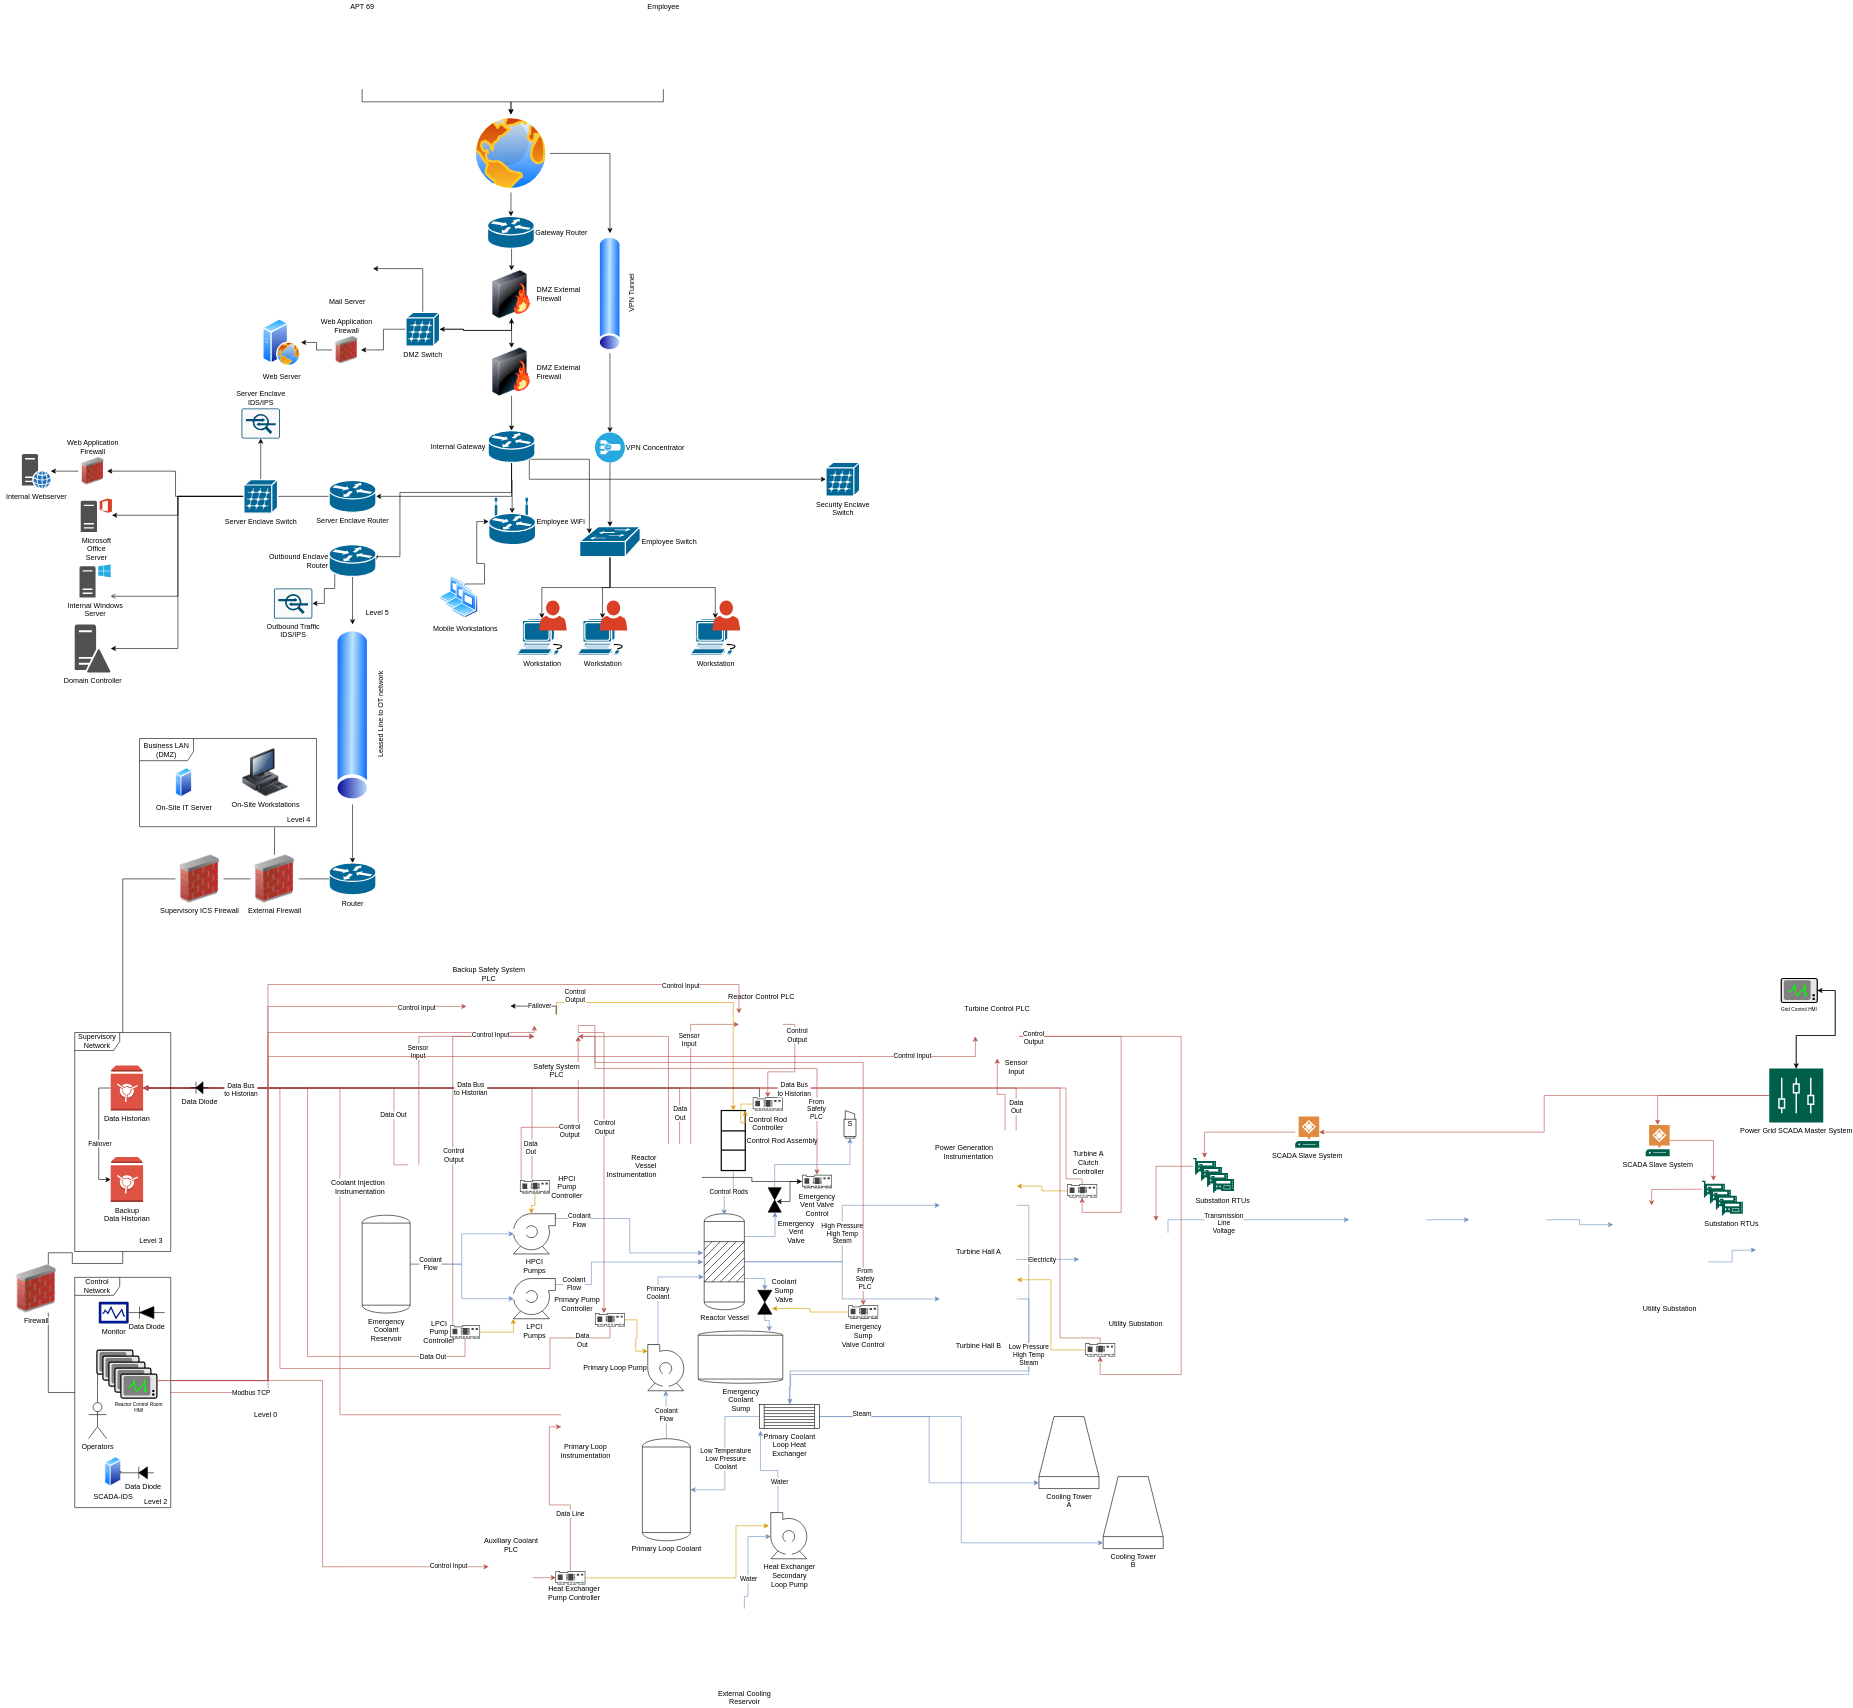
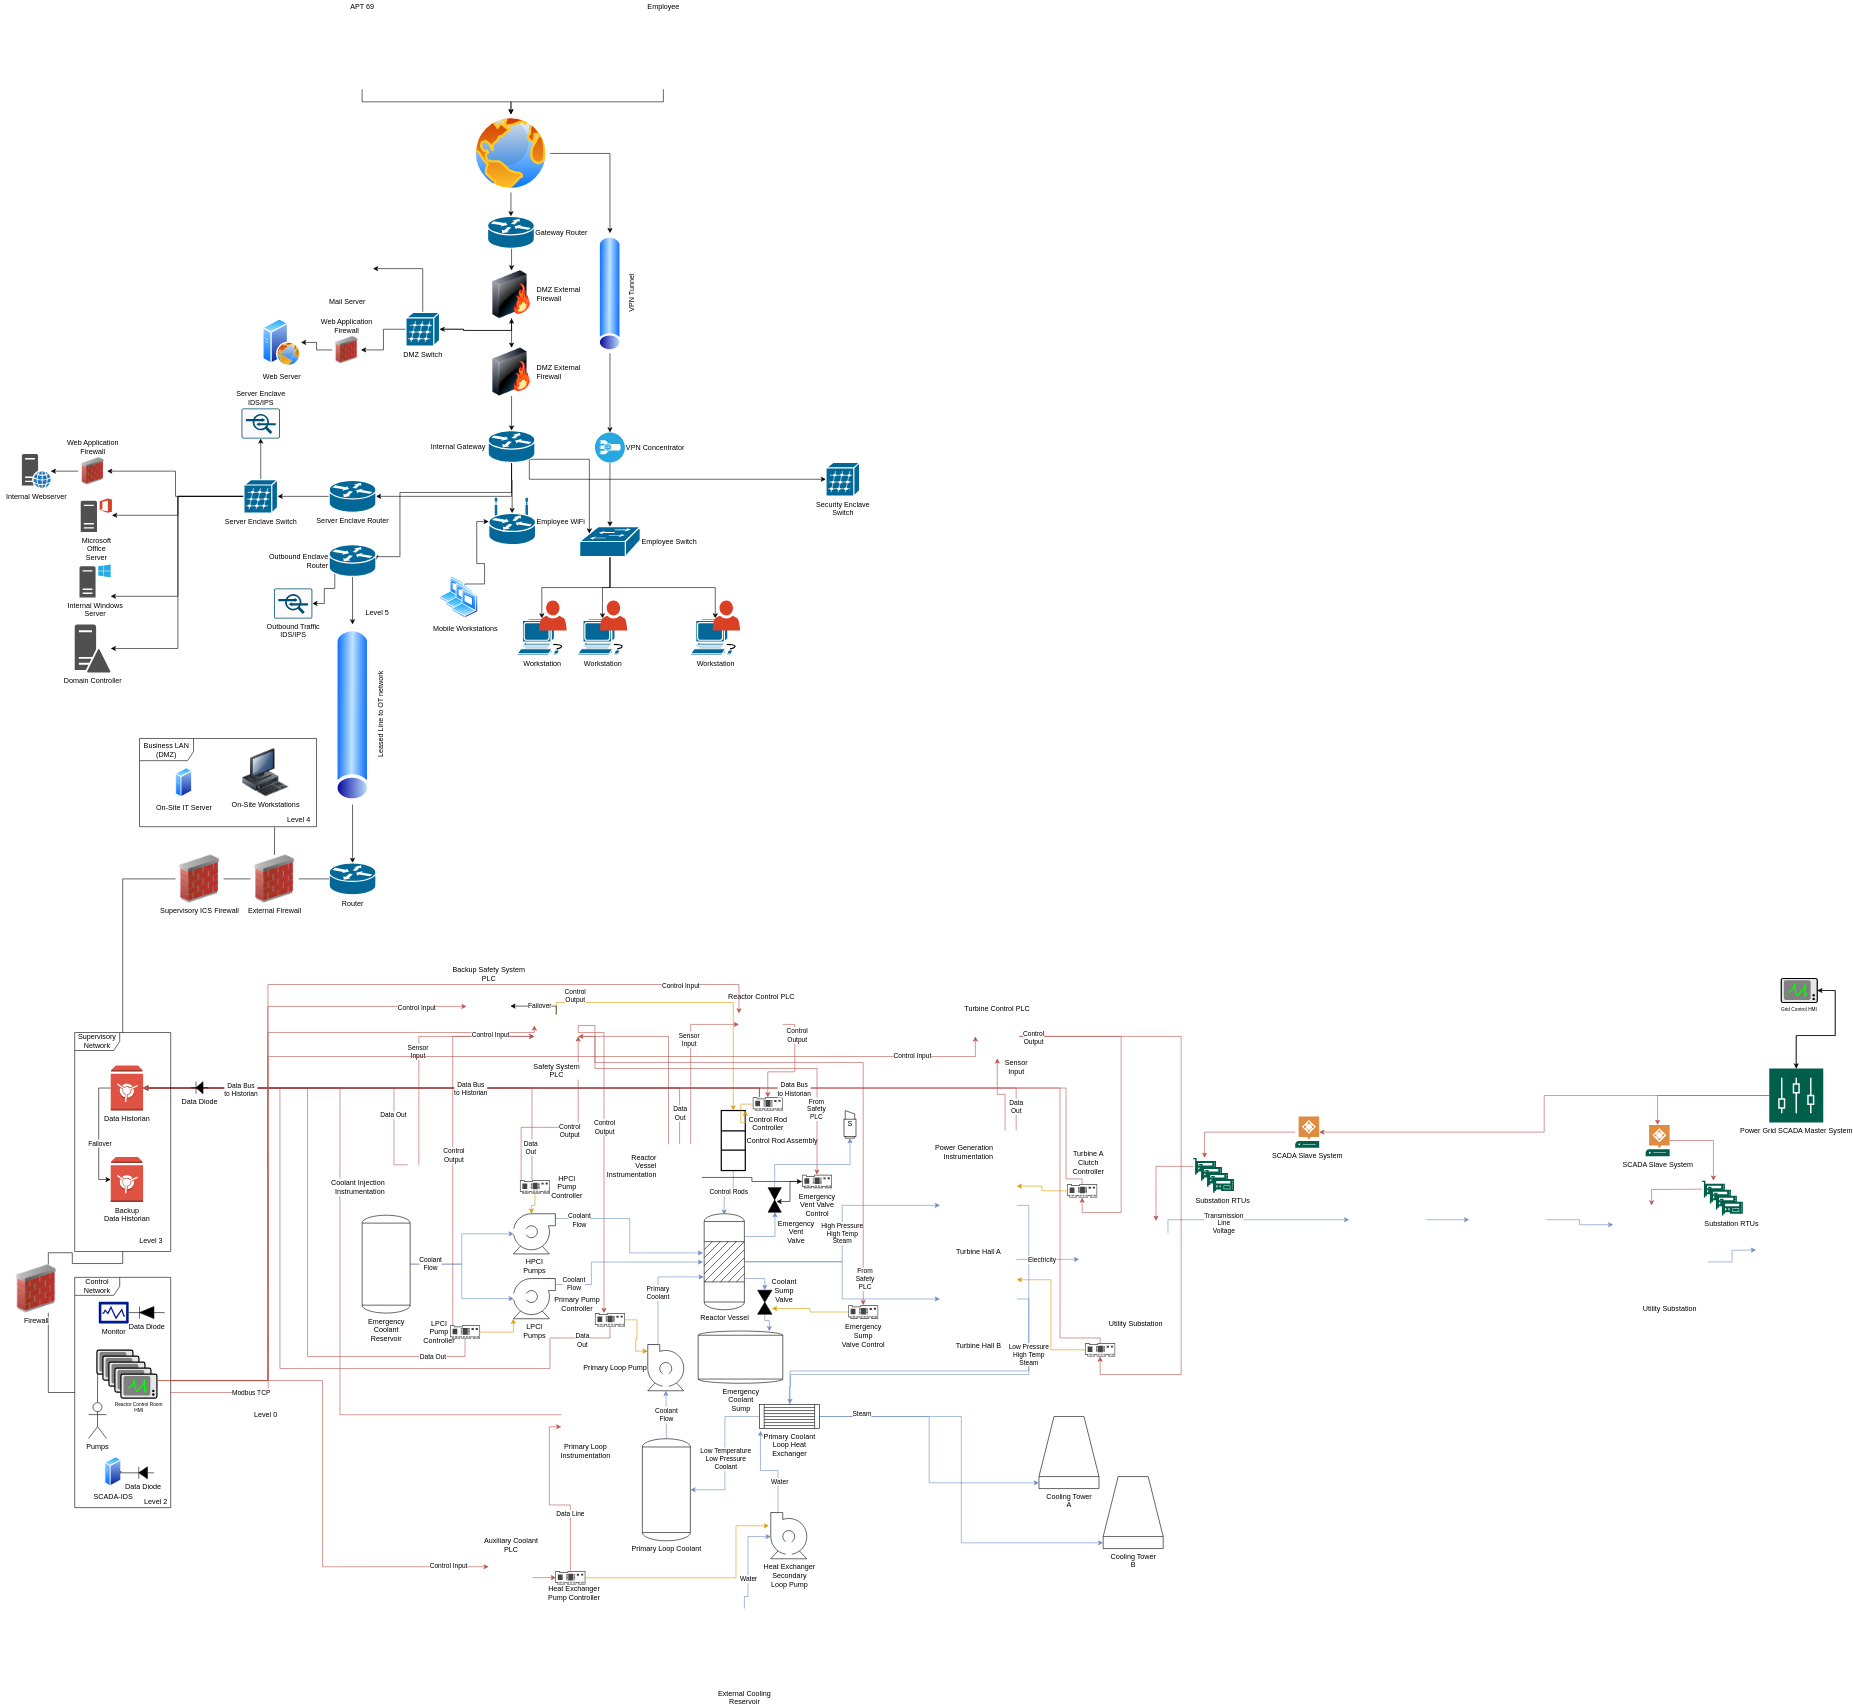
edge "Server Enclave Switch" -- "Server Enclave Router": arrowhead none -> classic
edge "Server Enclave Switch" -> "Internal Windows Server": arrowhead open -> classic
node "Operators": label "Operators" -> "Pumps"
